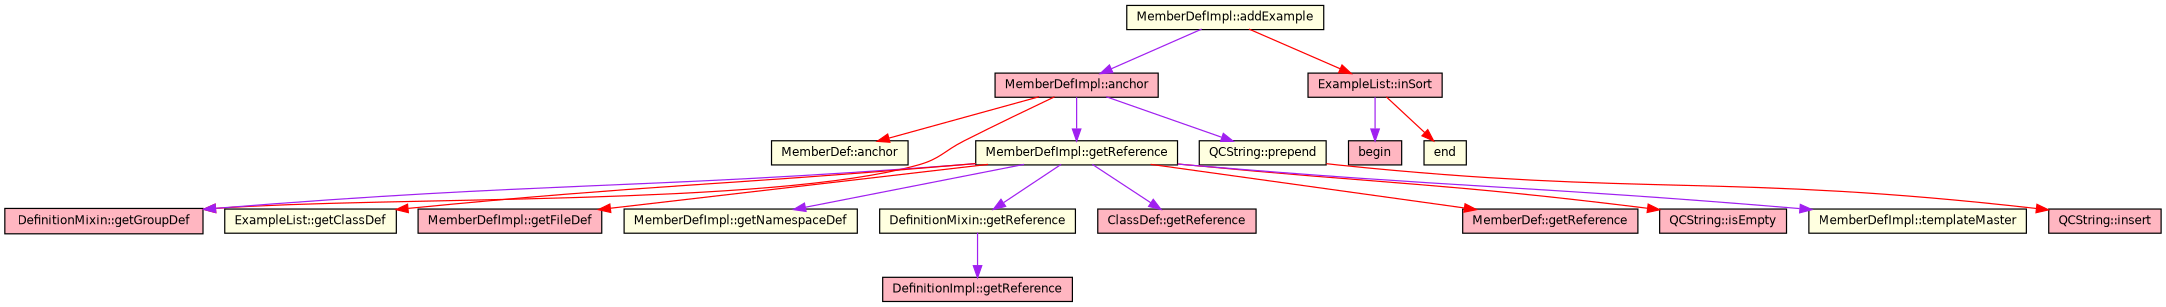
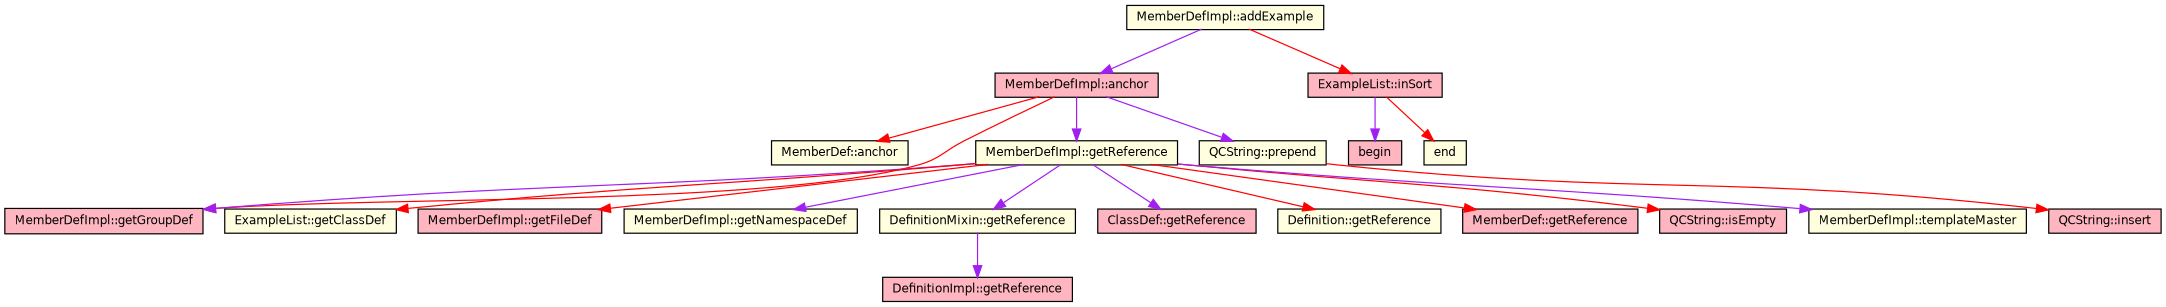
node "DefinitionMixin::getGroupDef": label "DefinitionMixin::getGroupDef" -> "MemberDefImpl::getGroupDef"
node "Definition::getReference": added
